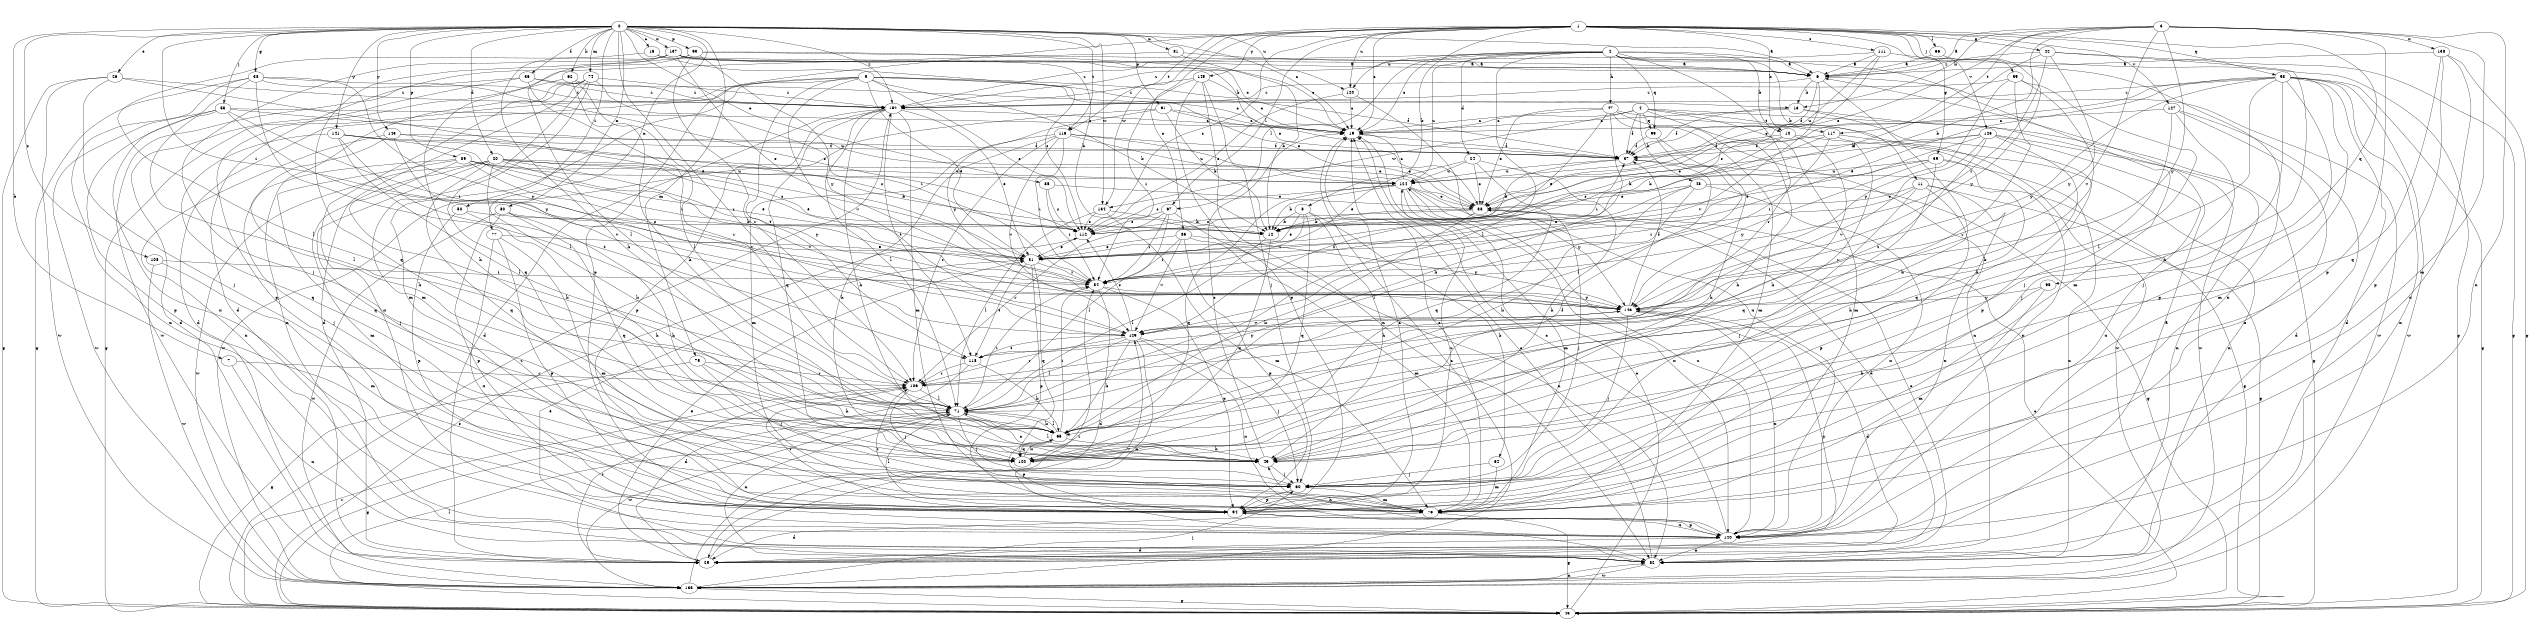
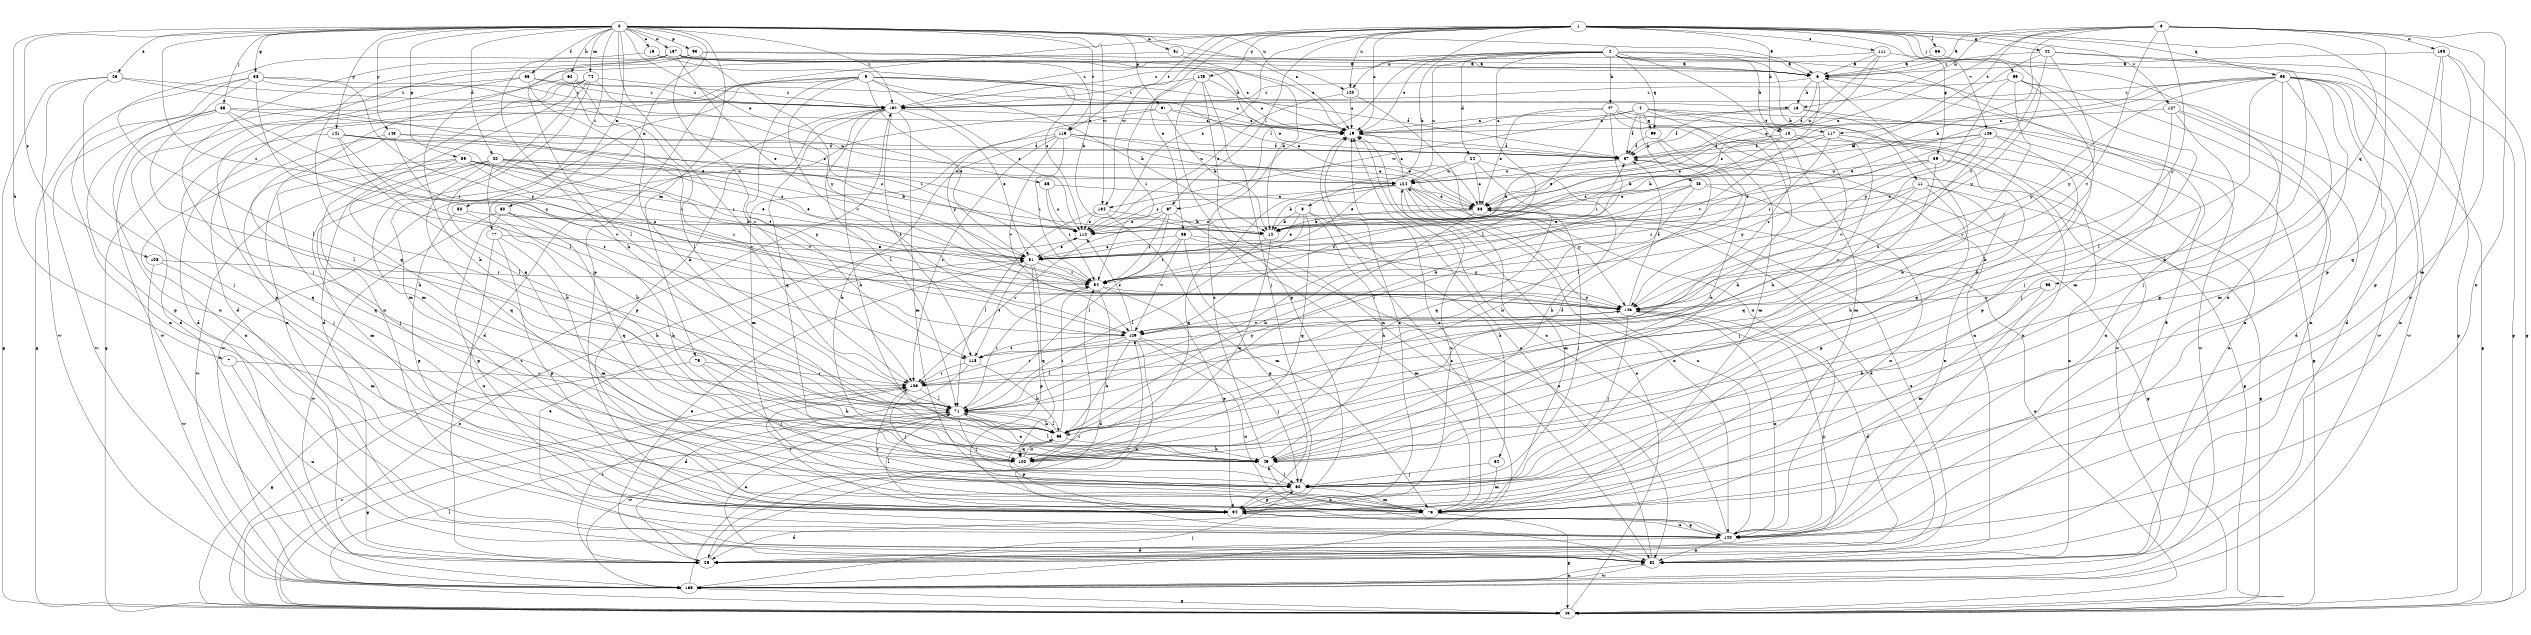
edge "125" -> "82": now "59" -> "82"
